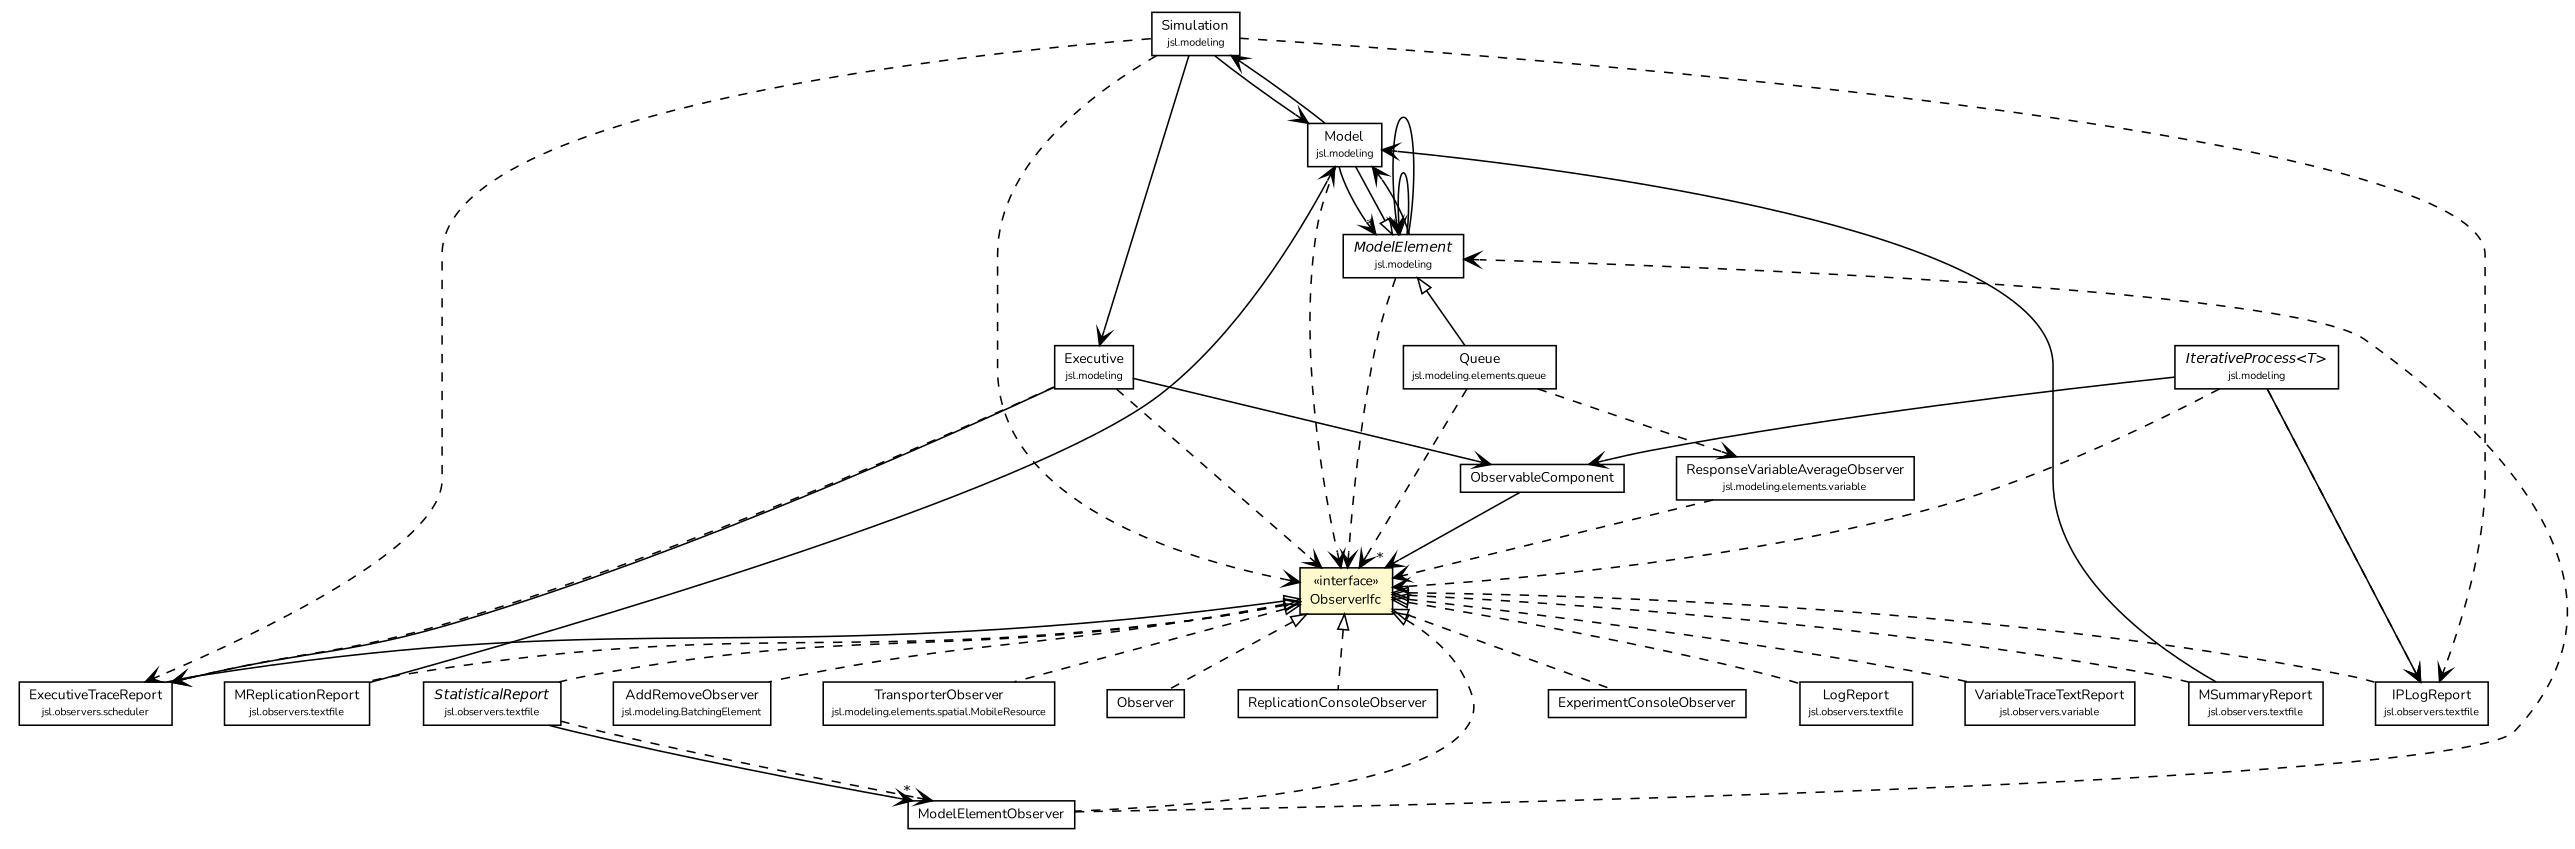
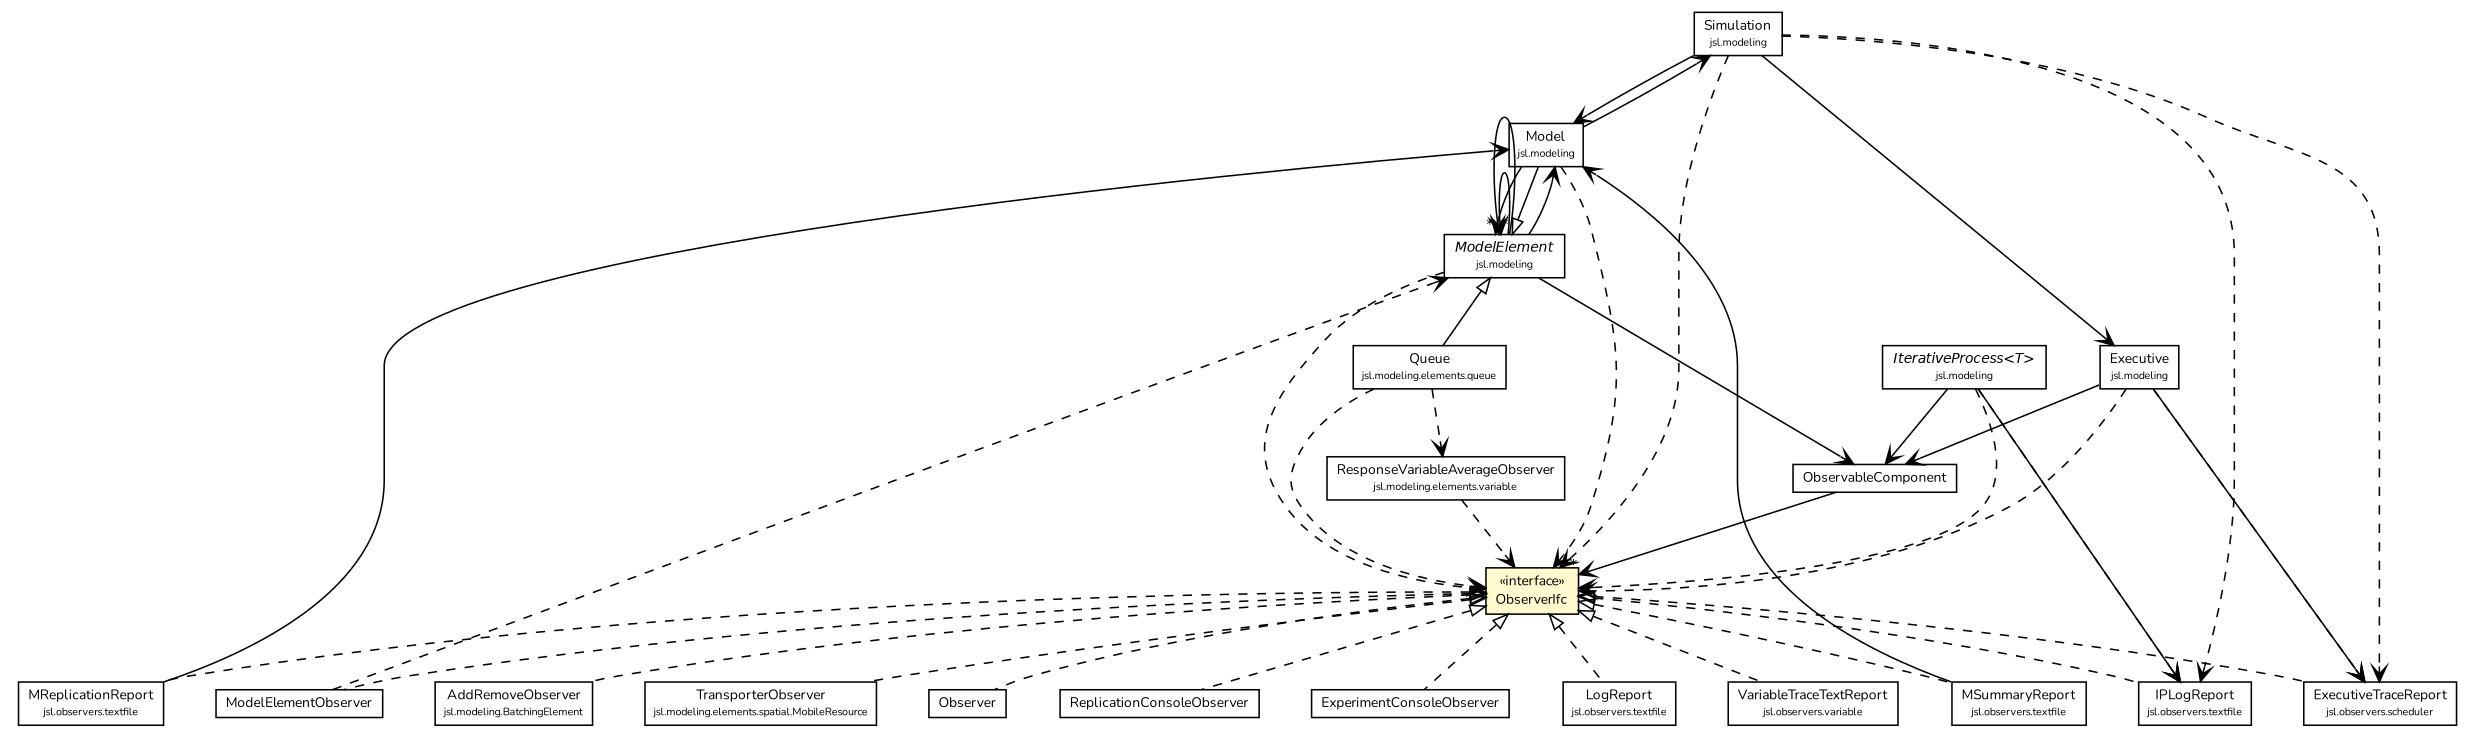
edge "ModelElement" -> "ObservableComponent": added
edge "ExecutiveTraceReport" -> "ObserverIfc": style solid -> dashed
node "StatisticalReport": removed
